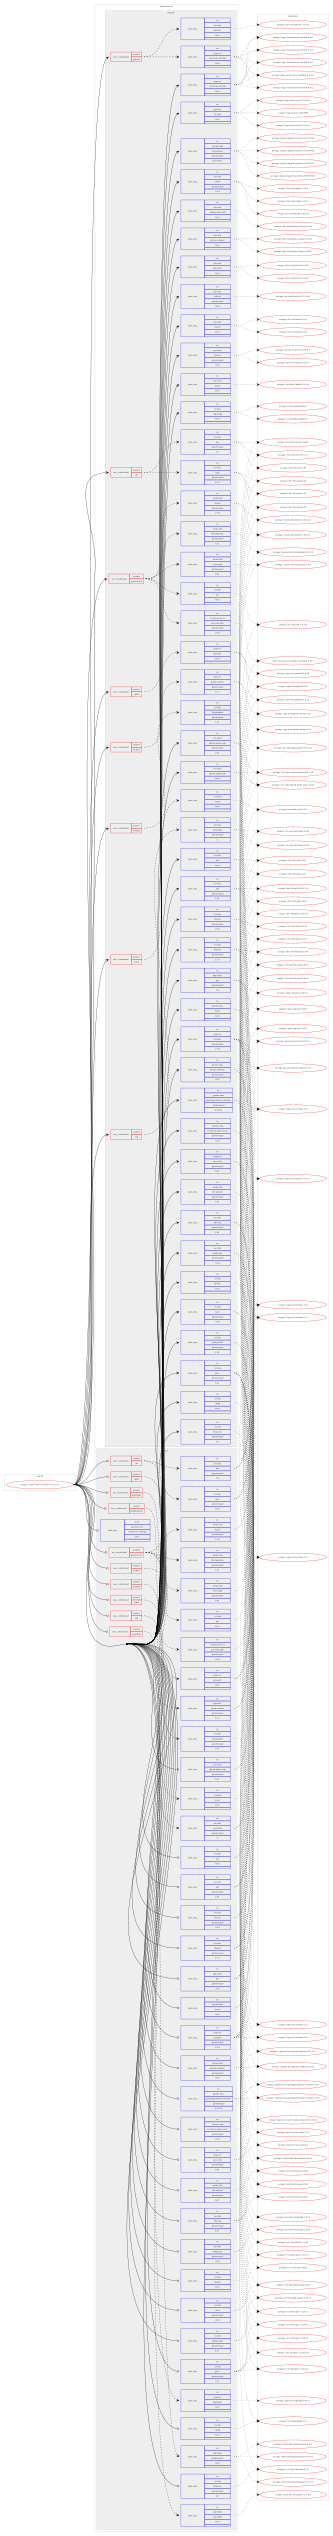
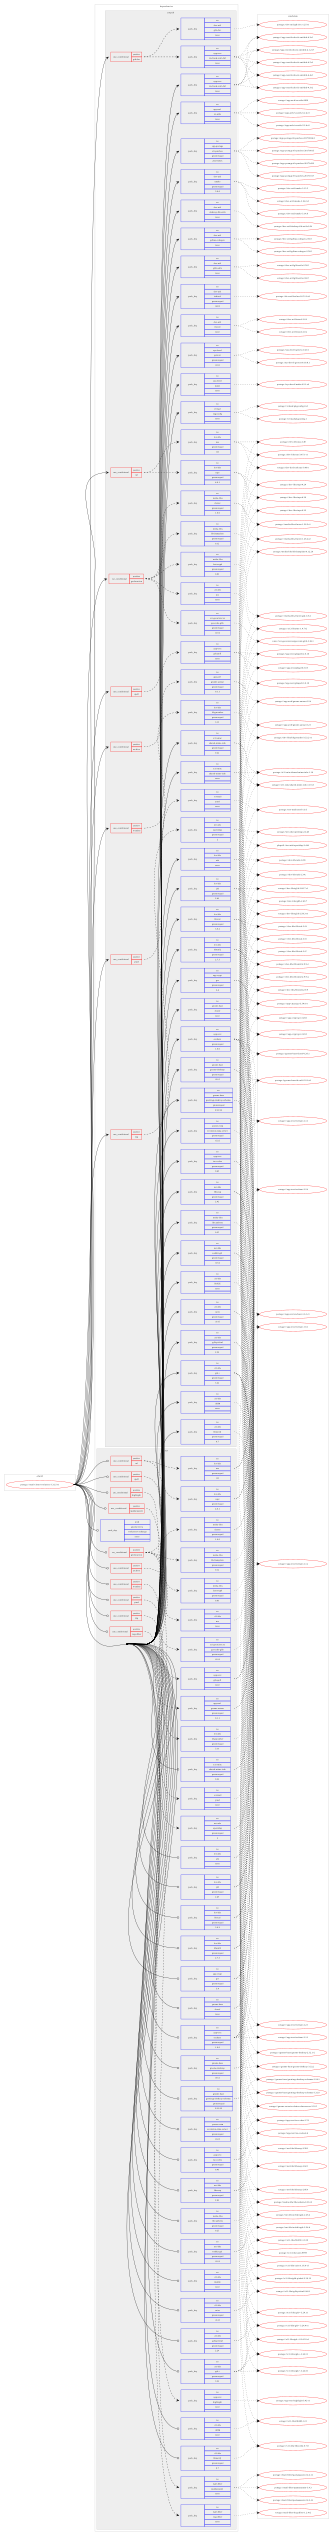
node "portage://dev-libs/libical-3.0.7": added
